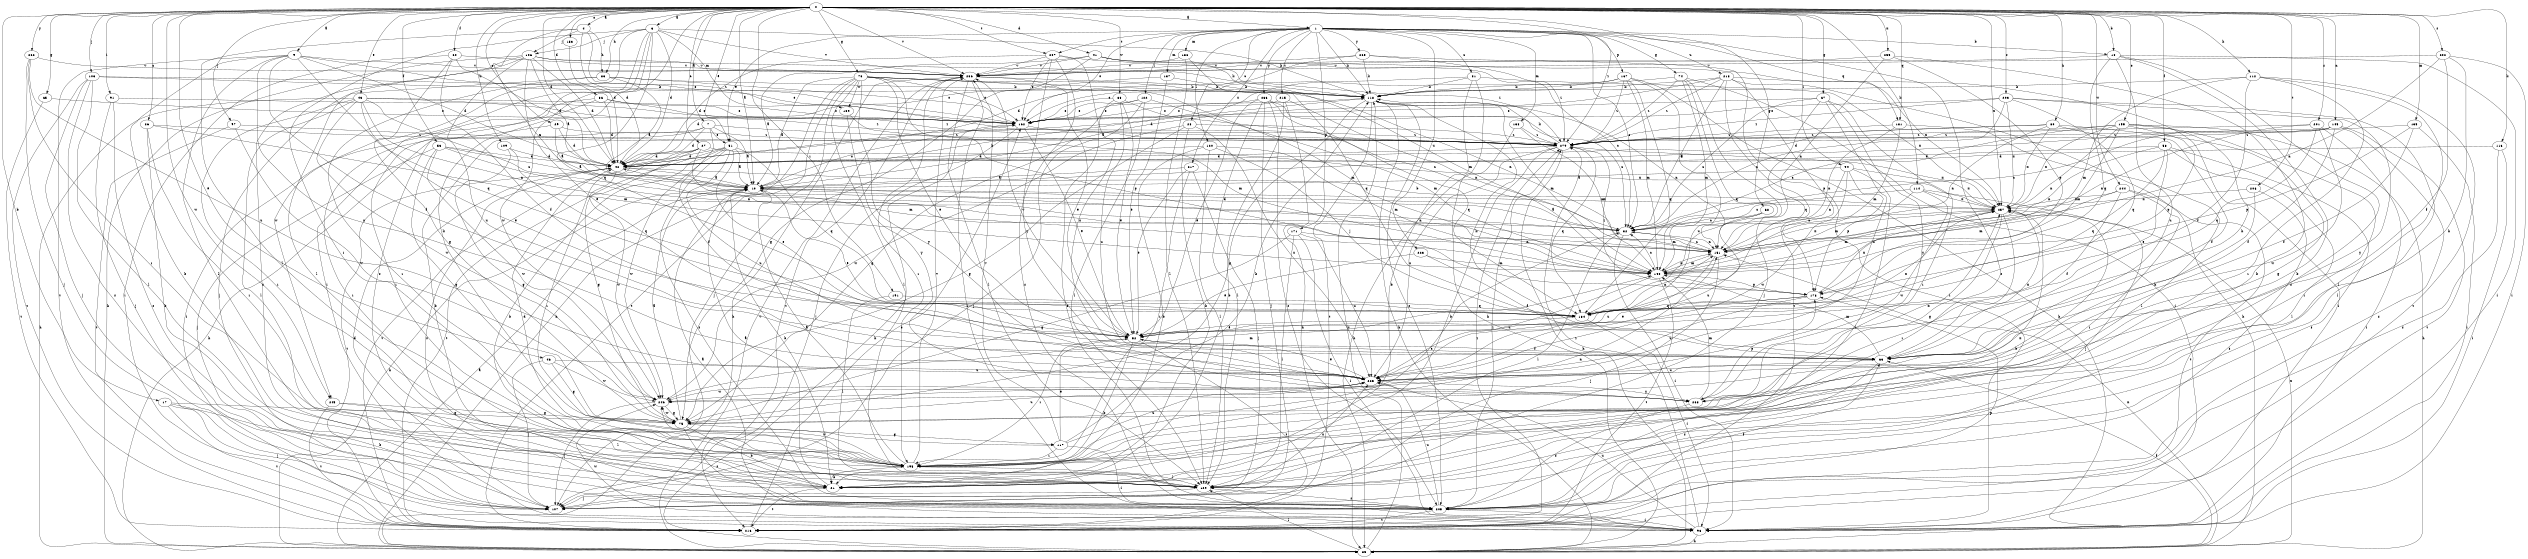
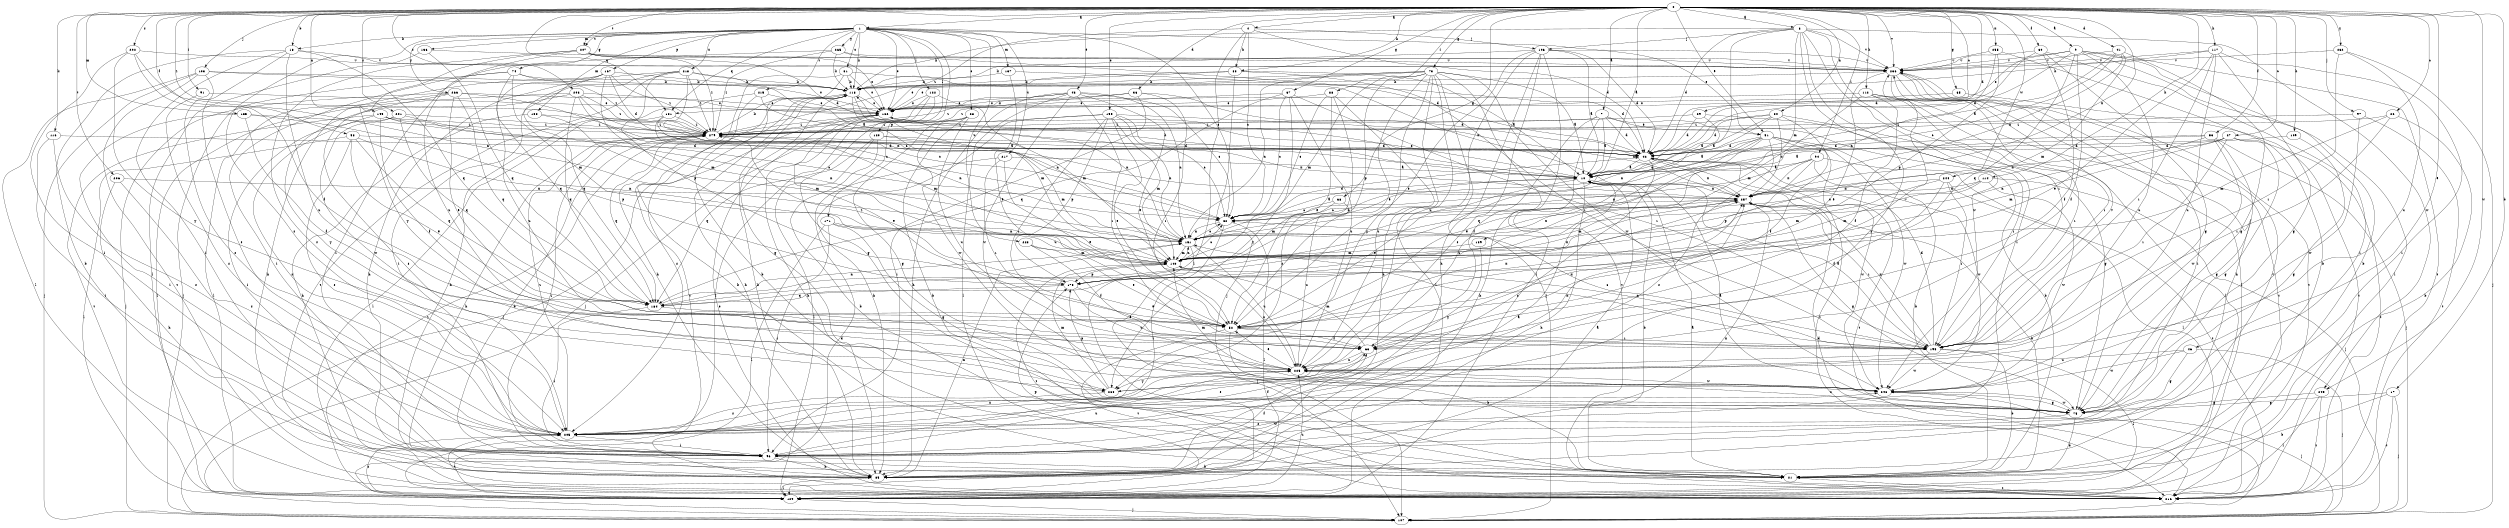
node "153": removed
edge "0" -> "88": label "w" -> "i"
edge "112" -> "118": now "112" -> "181"
edge "73" -> "139": now "73" -> "246"
edge "80" -> "10": added, label "a"
edge "42" -> "257": label "b" -> "x"
edge "120" -> "184": label "j" -> "q"
edge "155" -> "52": label "h" -> "e"
edge "202" -> "268": label "h" -> "y"
edge "279" -> "225": removed, label "u"
edge "236" -> "216": reversed
node "191": removed
edge "63" -> "118": removed, label "k"
edge "171" -> "225": now "171" -> "140"
edge "109" -> "184": removed, label "q"
edge "217" -> "107": label "j" -> "d"
edge "206" -> "225": now "206" -> "85"
edge "91" -> "107": removed, label "j"
edge "75" -> "117": reversed
edge "96" -> "21": added, label "b"
